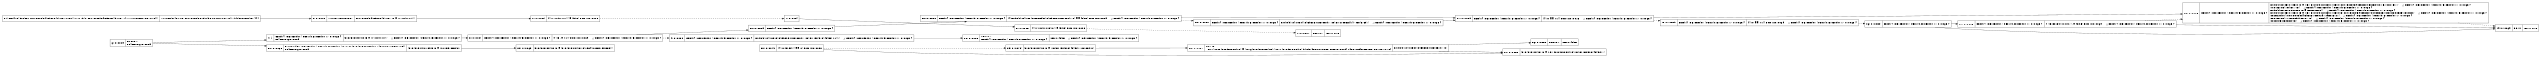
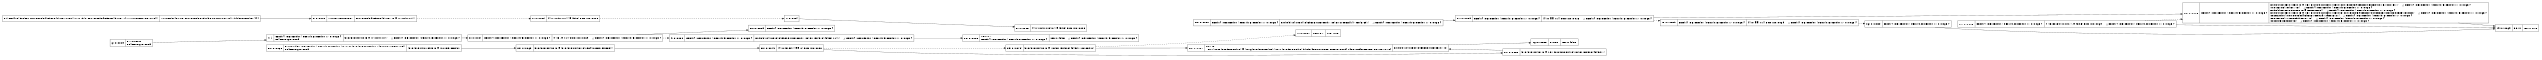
node "12: 0x0030": removed
edge "0: 0x0000" -> "1: 0x000d": style solid -> dashed
edge "16: 0x003d" -> "17: 0x0043": removed
edge "18: 0x0045" -> "19: 0x0069": style dashed -> solid
edge "3: 0x0015" -> "4: 0x0017": now "23: 0x007d" -> "4: 0x0017"
node "4: 0x0017": text "return true" -> "zzay true"
node "6: 0x0019": text "CUSTOM" -> "SYNTHETIC"
node "26: 0x008a": text "RETURN" -> "ENTER"
edge "6: 0x0019" -> "20: 0x006a": removed
edge "21: 0x006b" -> "22: 0x007b": added
edge "25: 0x0087" -> "24: 0x0082": reversed
